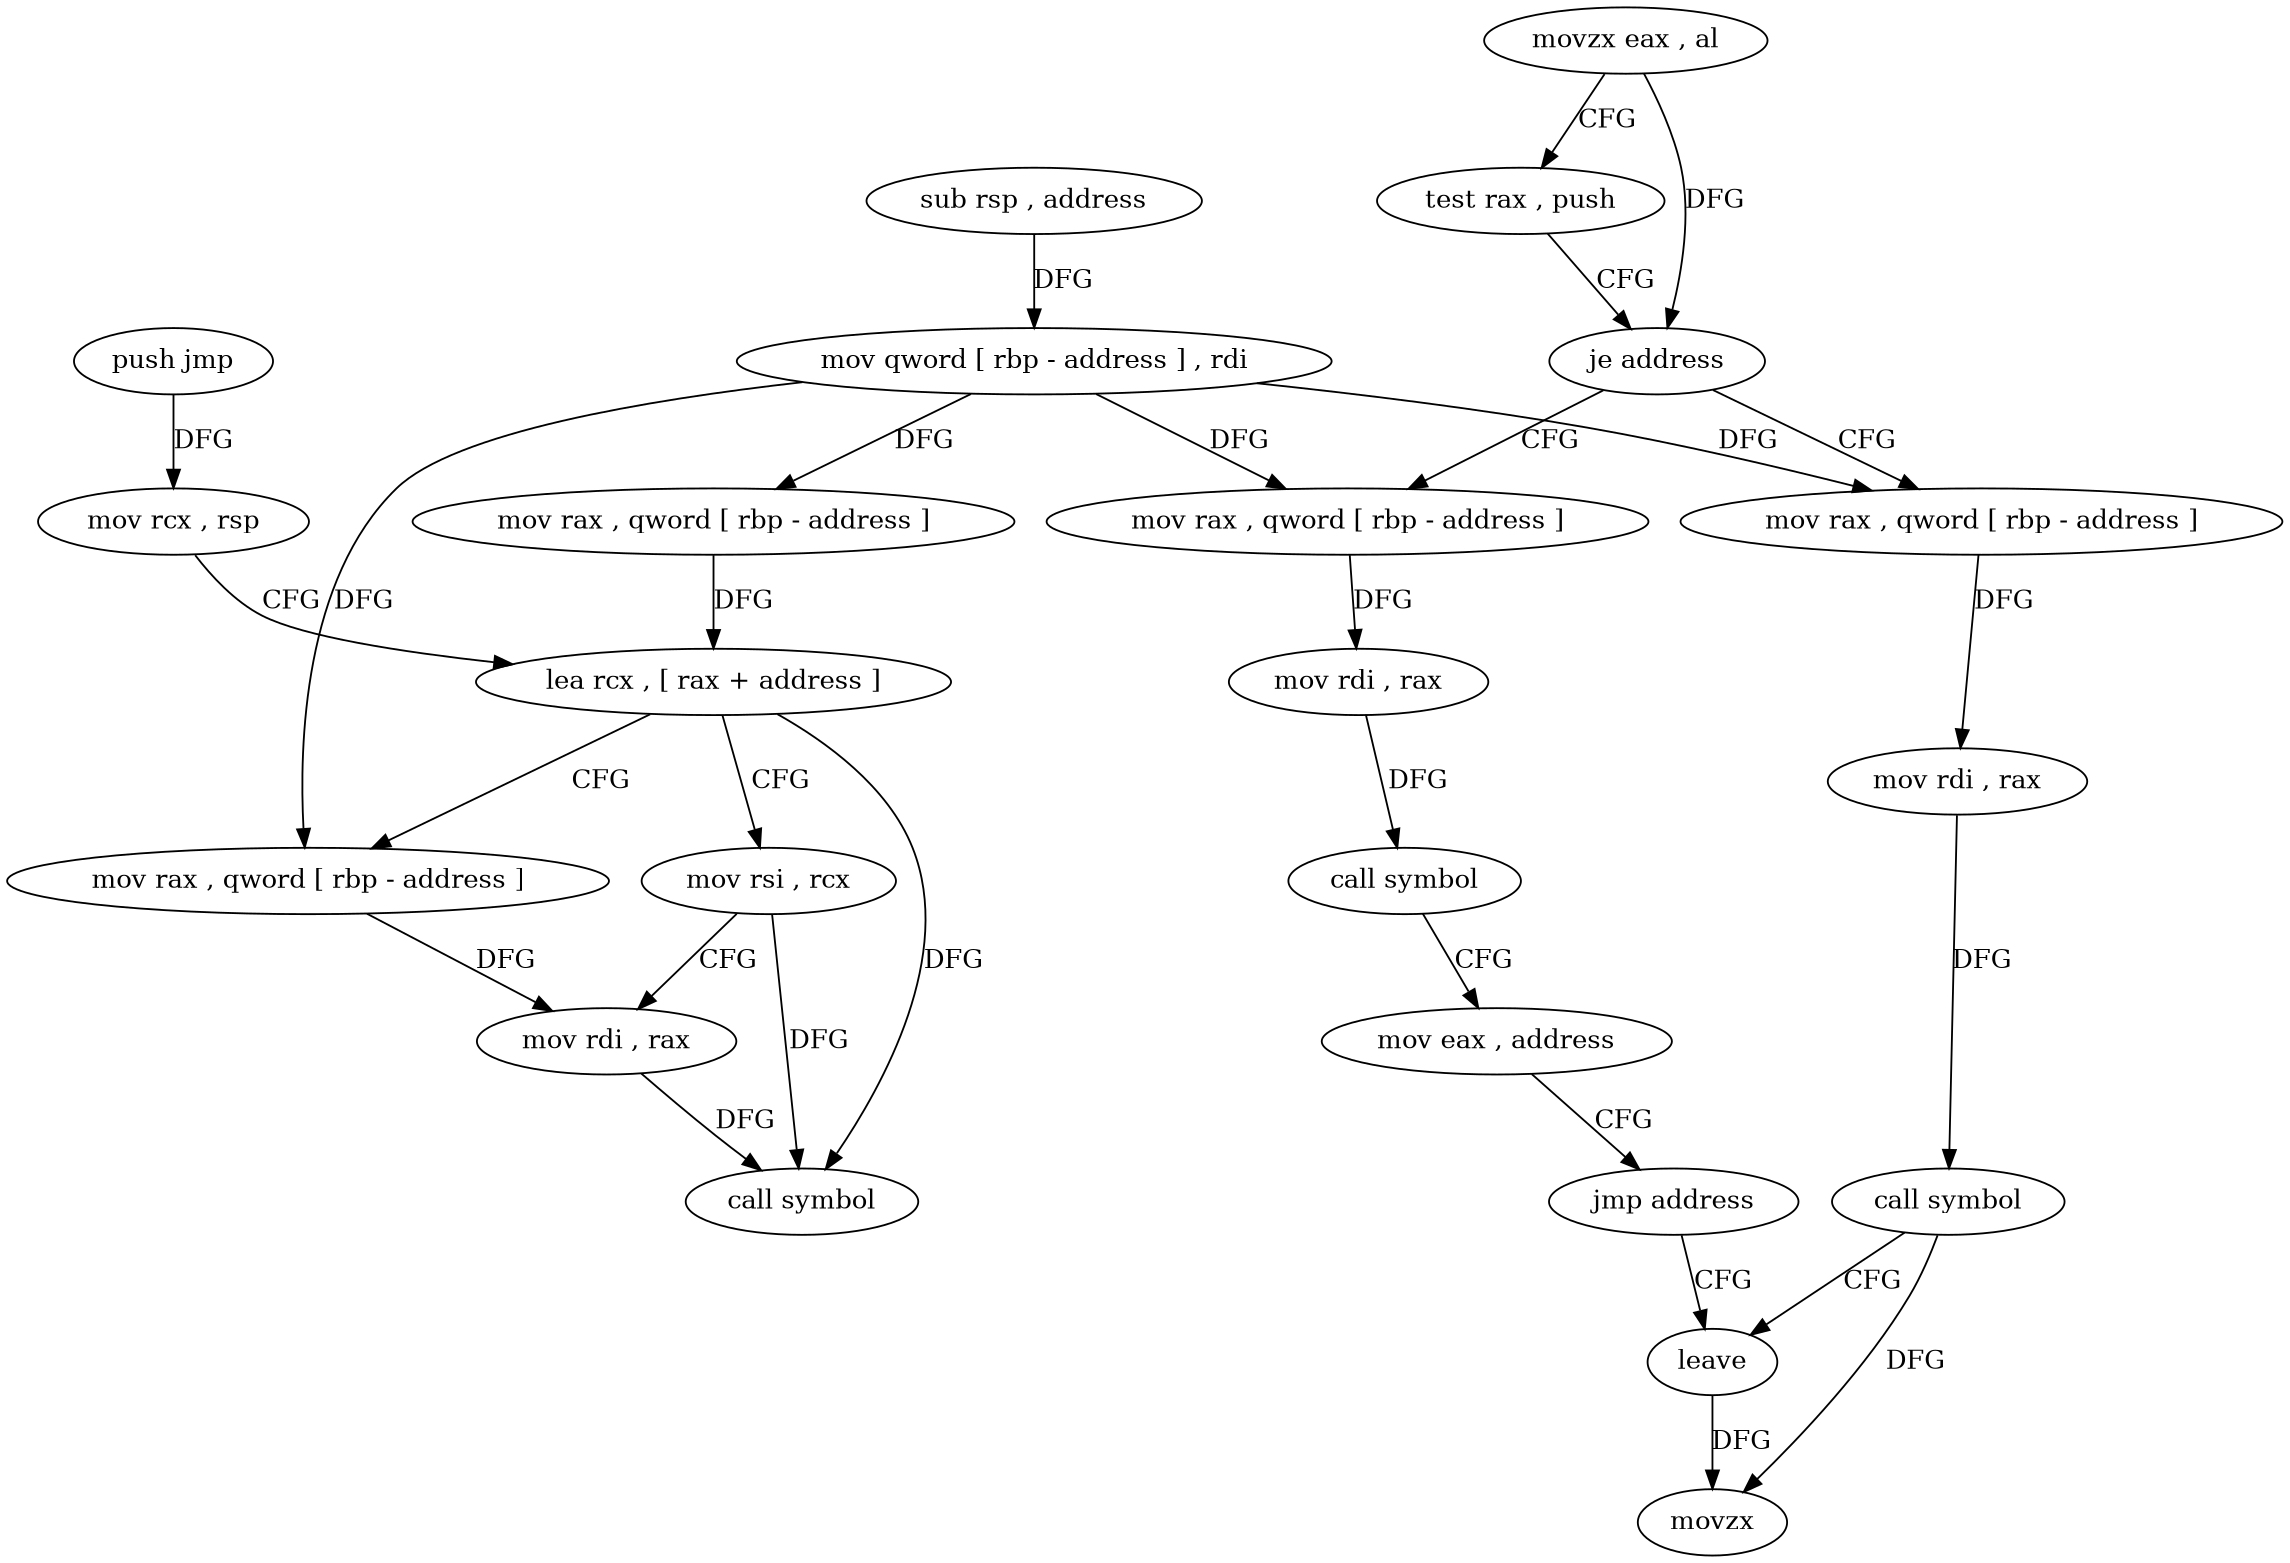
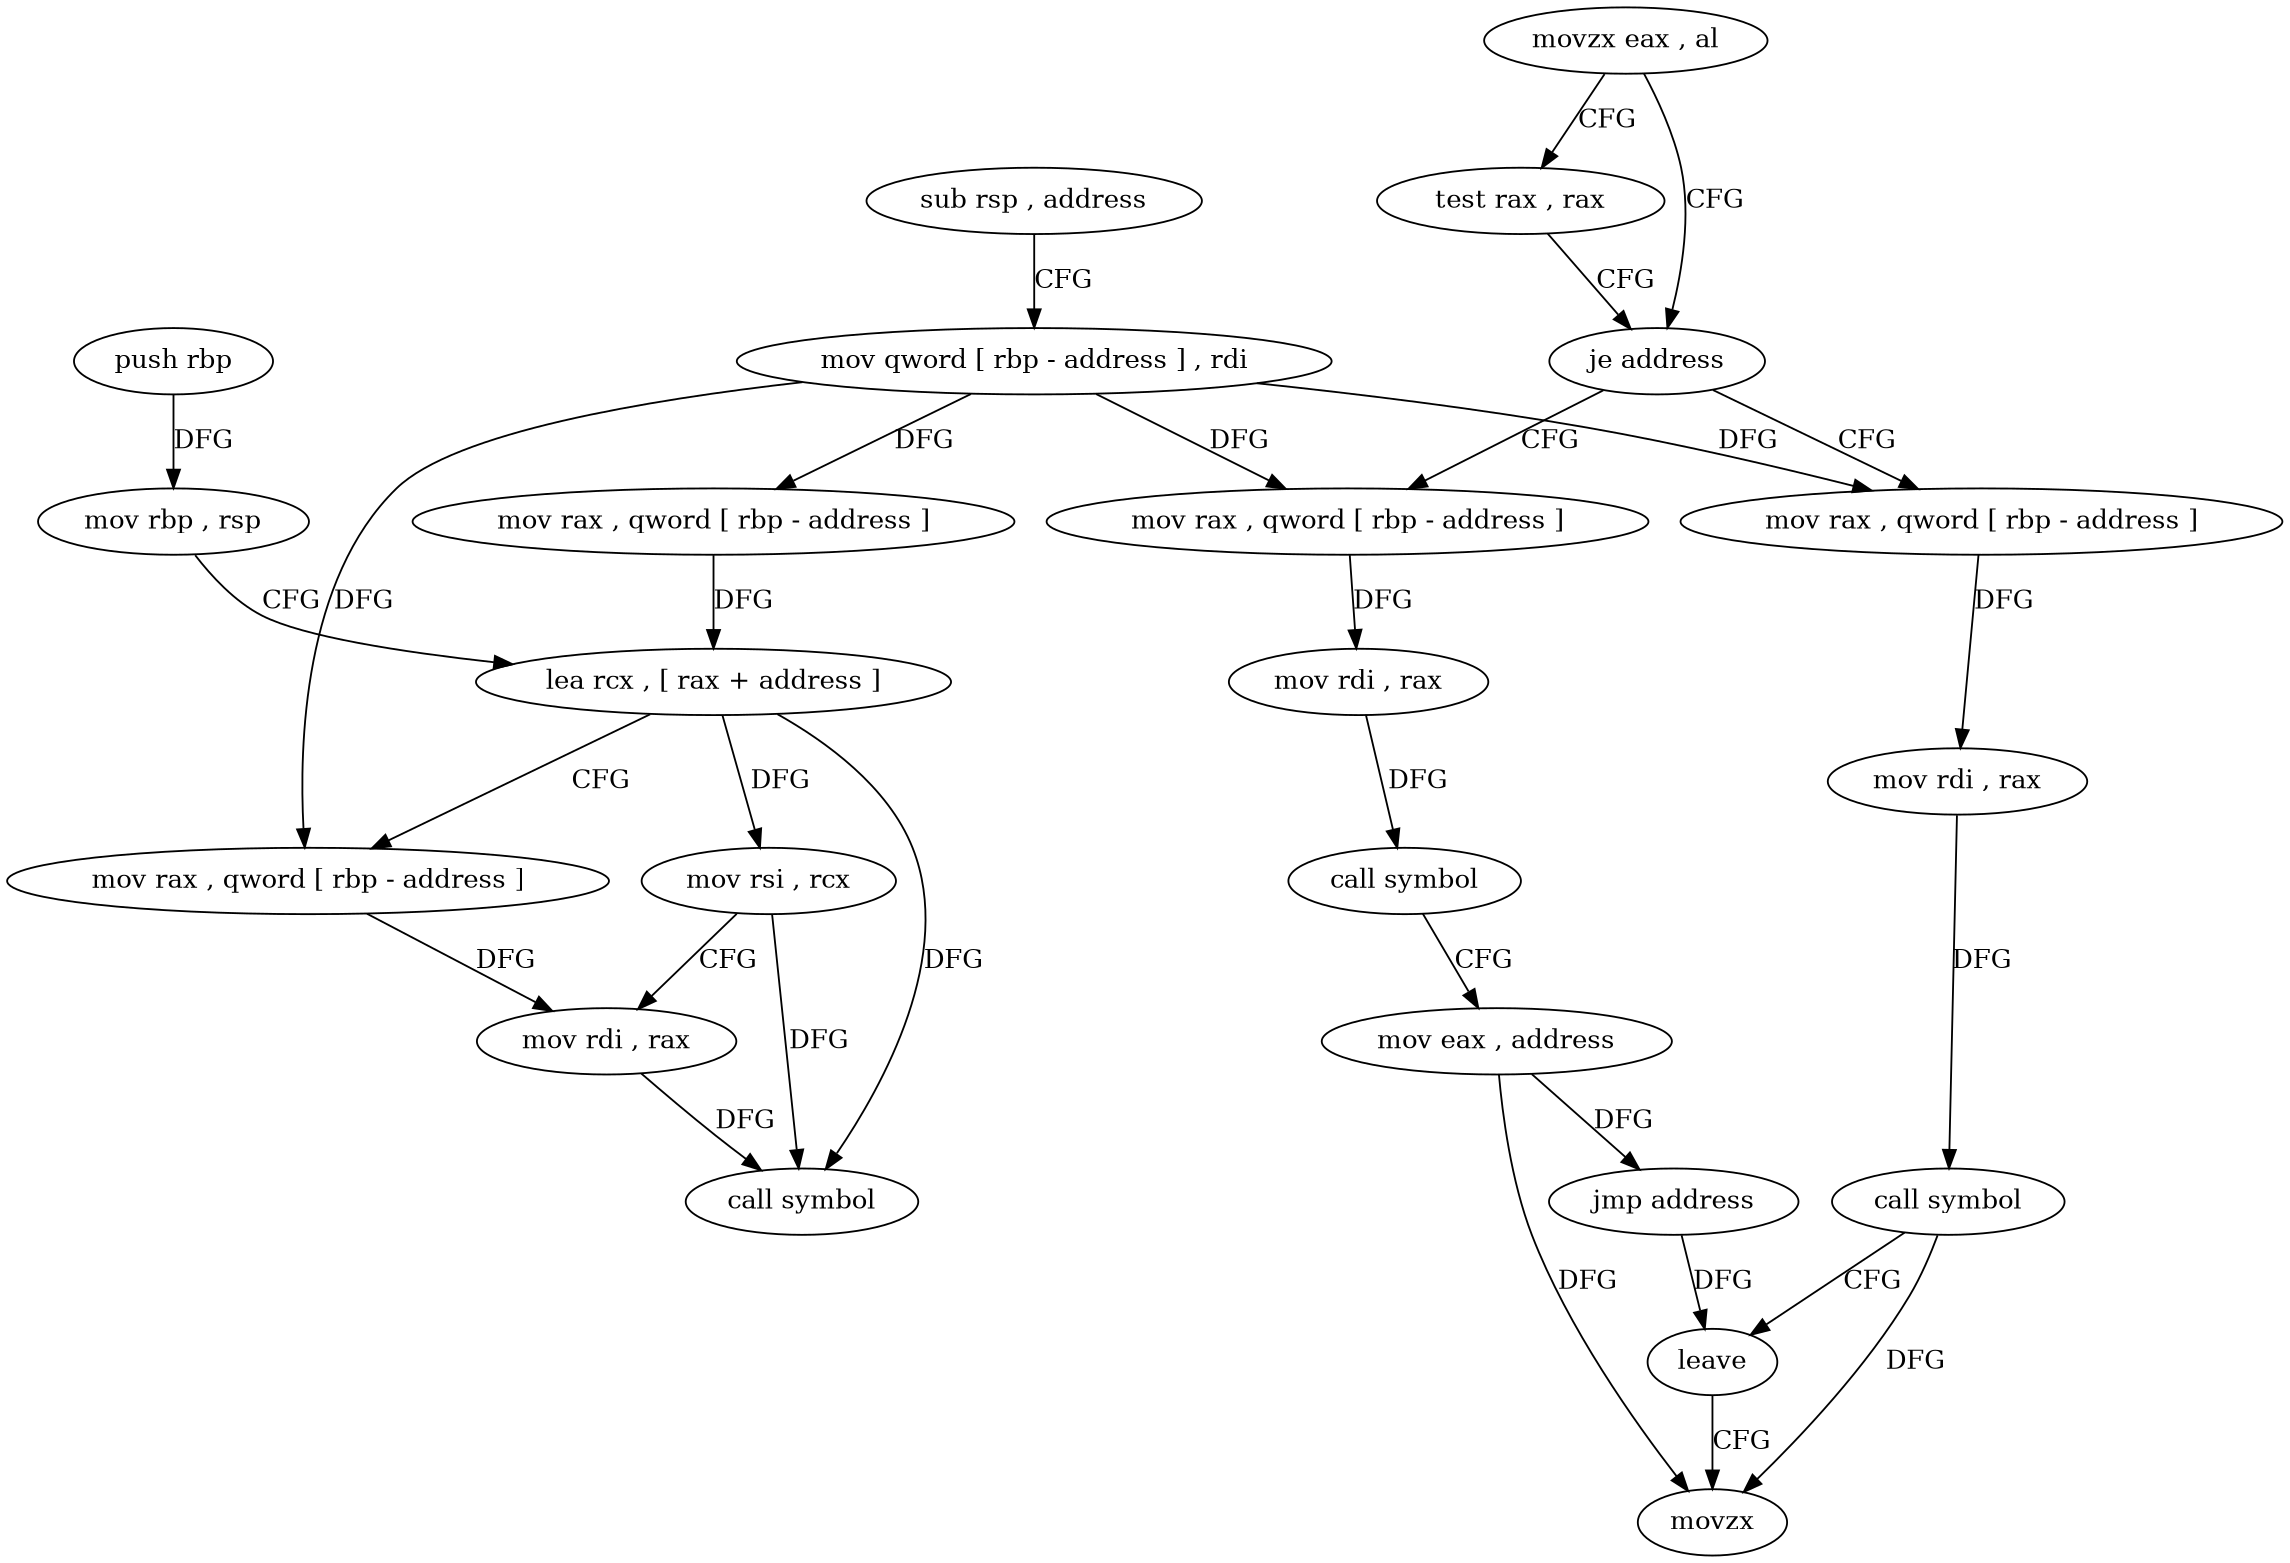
node "test rax , push": label "test rax , push" -> "test rax , rax"
edge "movzx eax , al" -> "je address": label "DFG" -> "CFG"
edge "sub rsp , address" -> "mov qword [ rbp - address ] , rdi": label "DFG" -> "CFG"
node "push jmp": label "push jmp" -> "push rbp"
node "mov rcx , rsp": label "mov rcx , rsp" -> "mov rbp , rsp"
edge "lea rcx , [ rax + address ]" -> "mov rsi , rcx": label "CFG" -> "DFG"
edge "mov eax , address" -> "jmp address": label "CFG" -> "DFG"
edge "jmp address" -> "leave": label "CFG" -> "DFG"
edge "mov eax , address" -> "movzx": added, label "DFG"
edge "leave" -> "movzx": label "DFG" -> "CFG"
